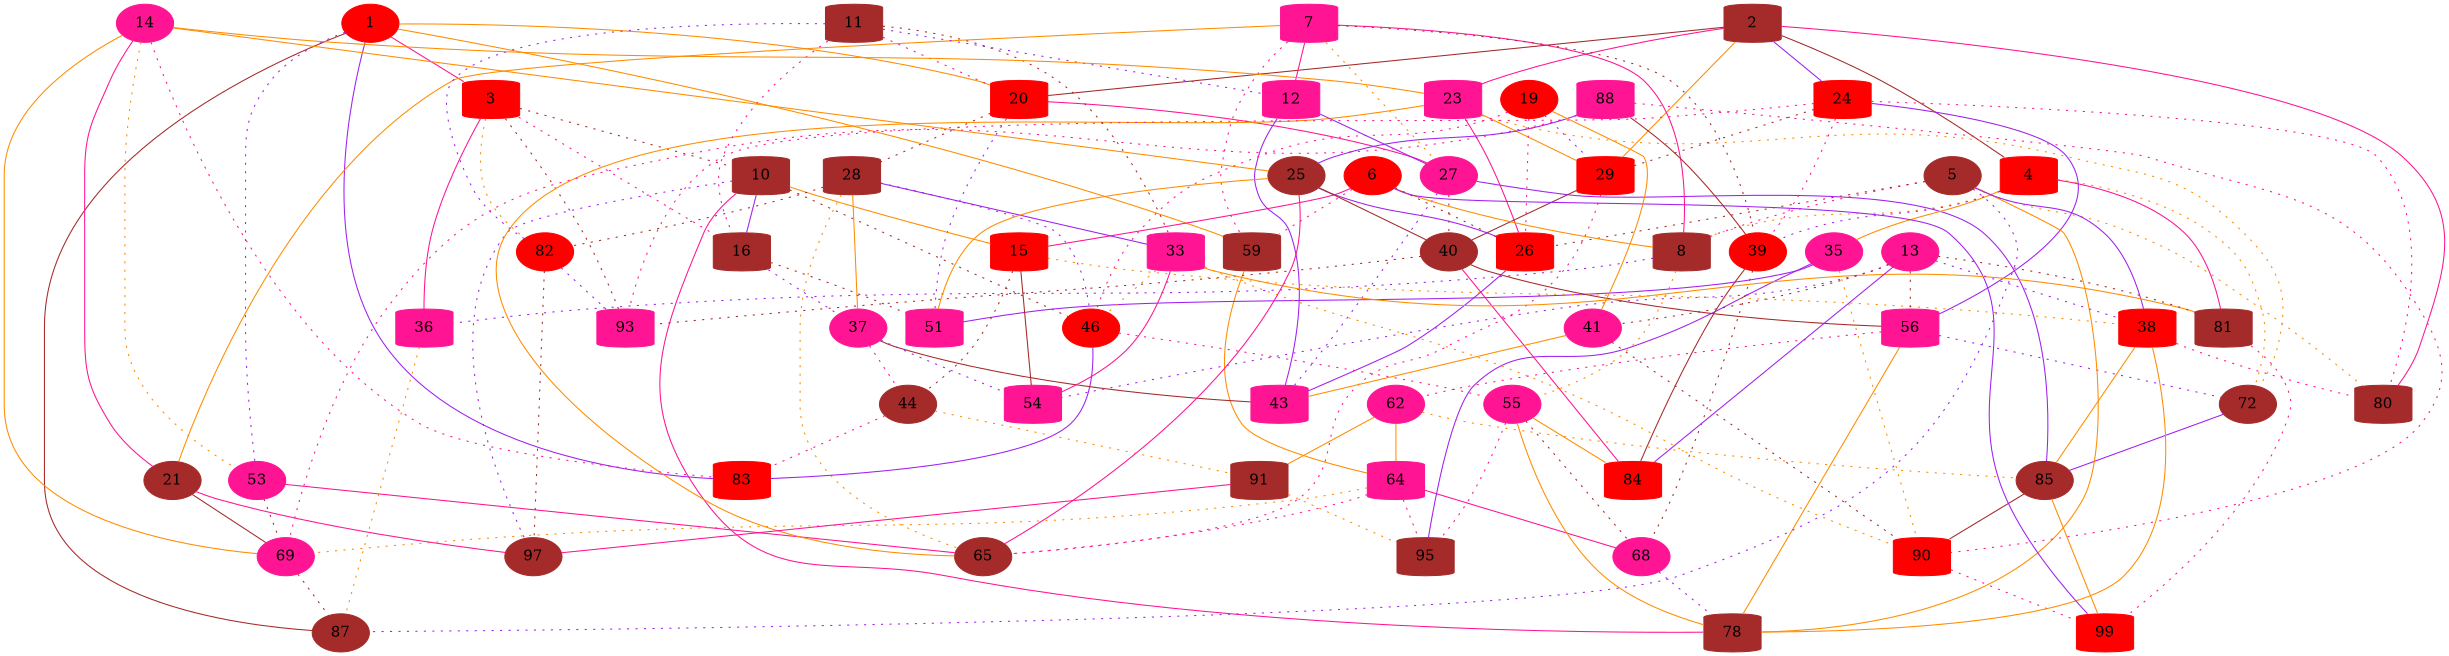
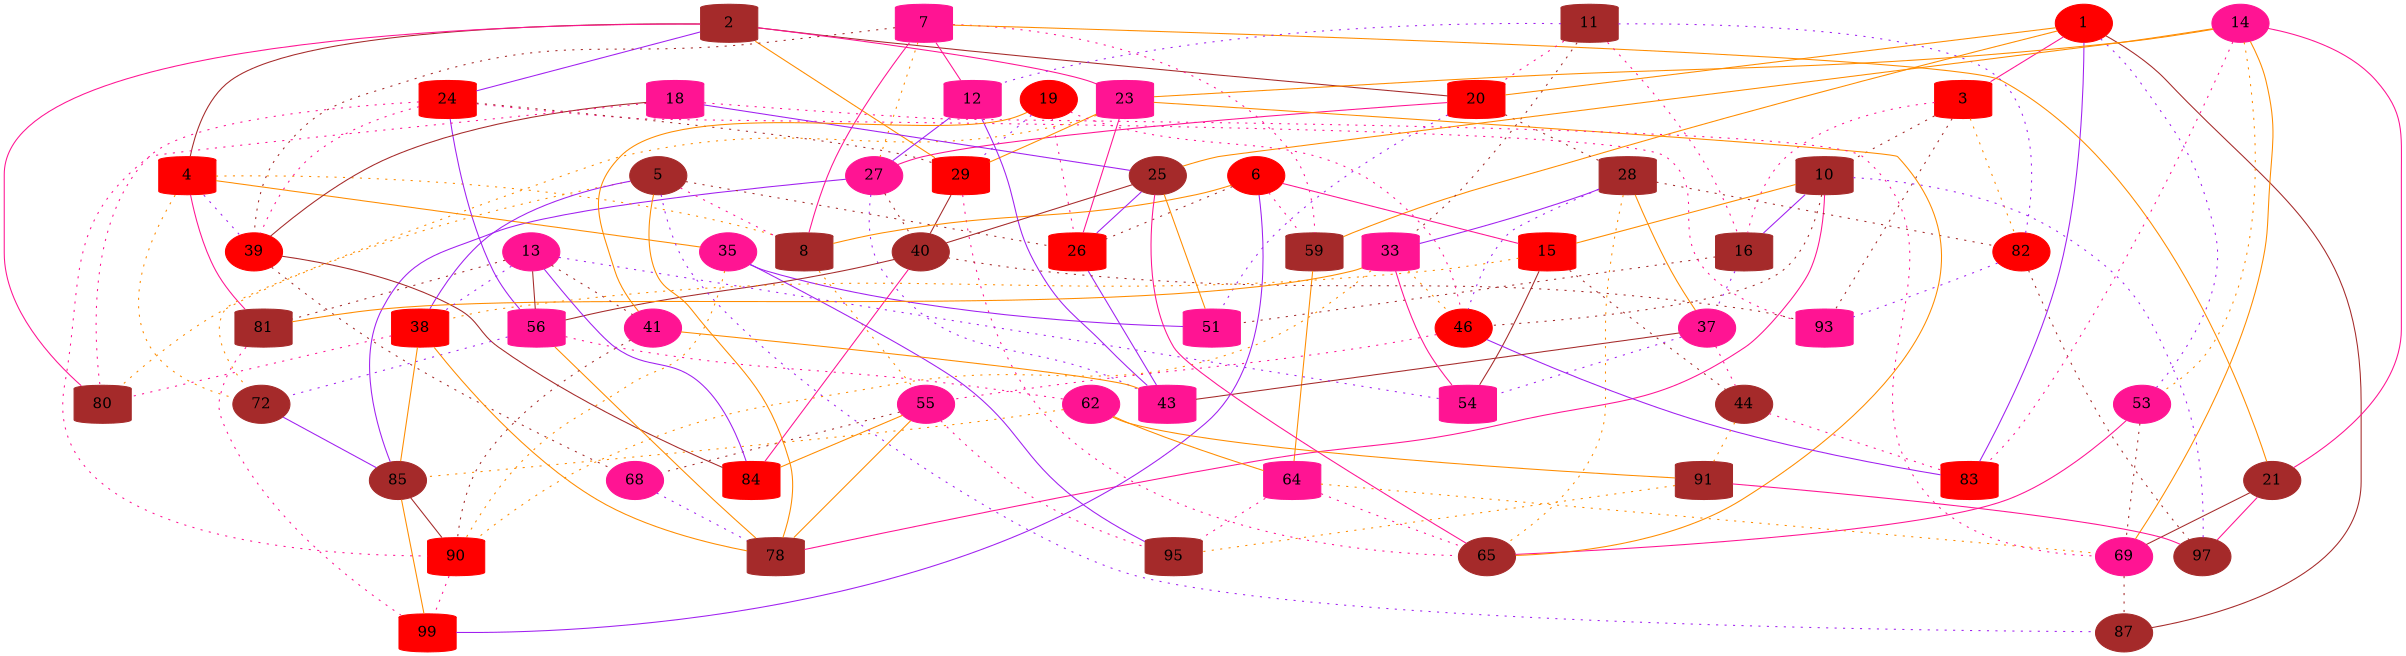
node "88": label "88" -> "18"
edge "13" -- "56": style dotted -> solid
node "36": removed
edge "64" -- "68": removed
